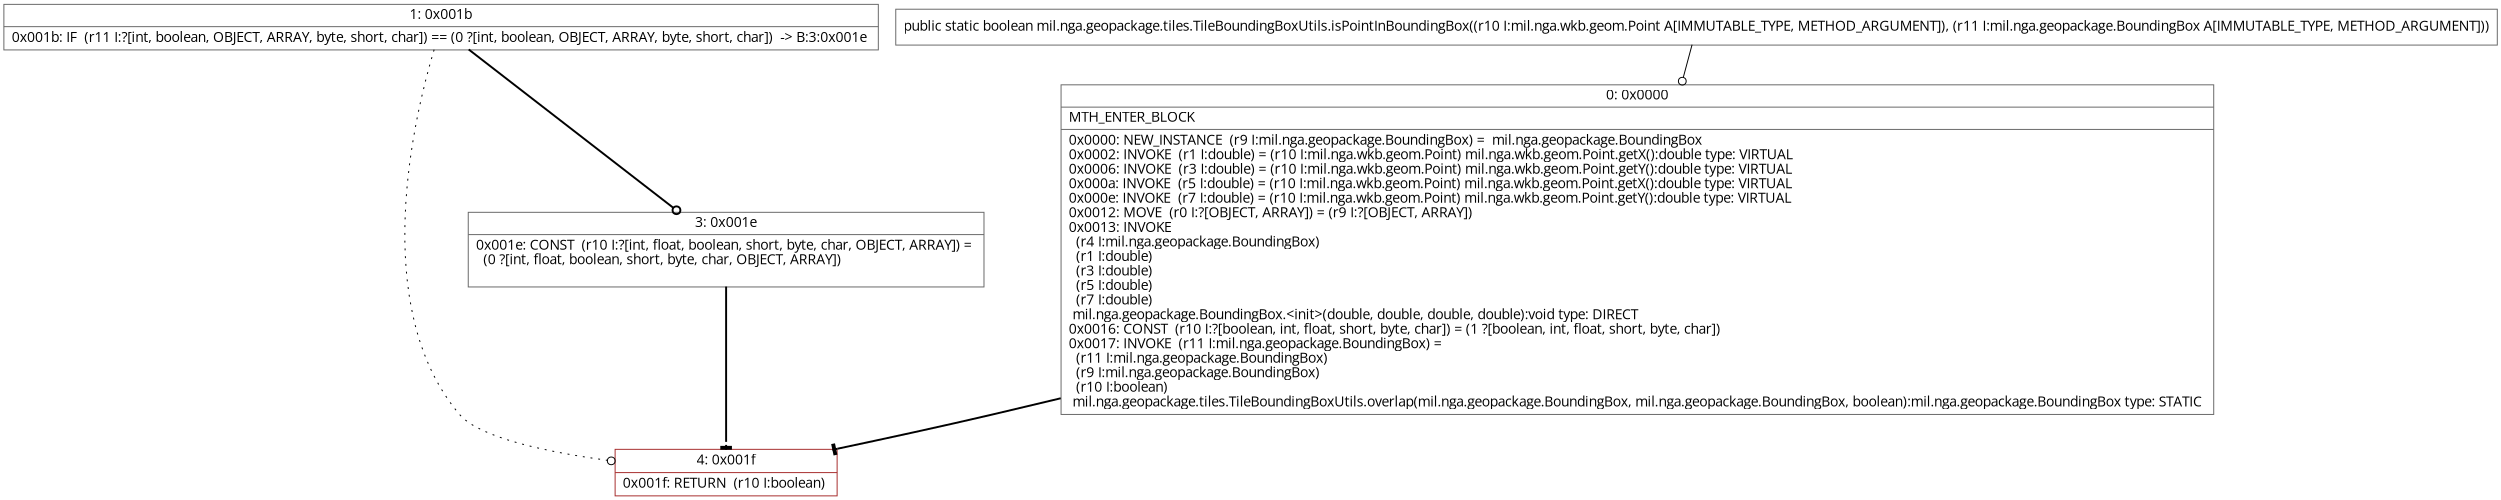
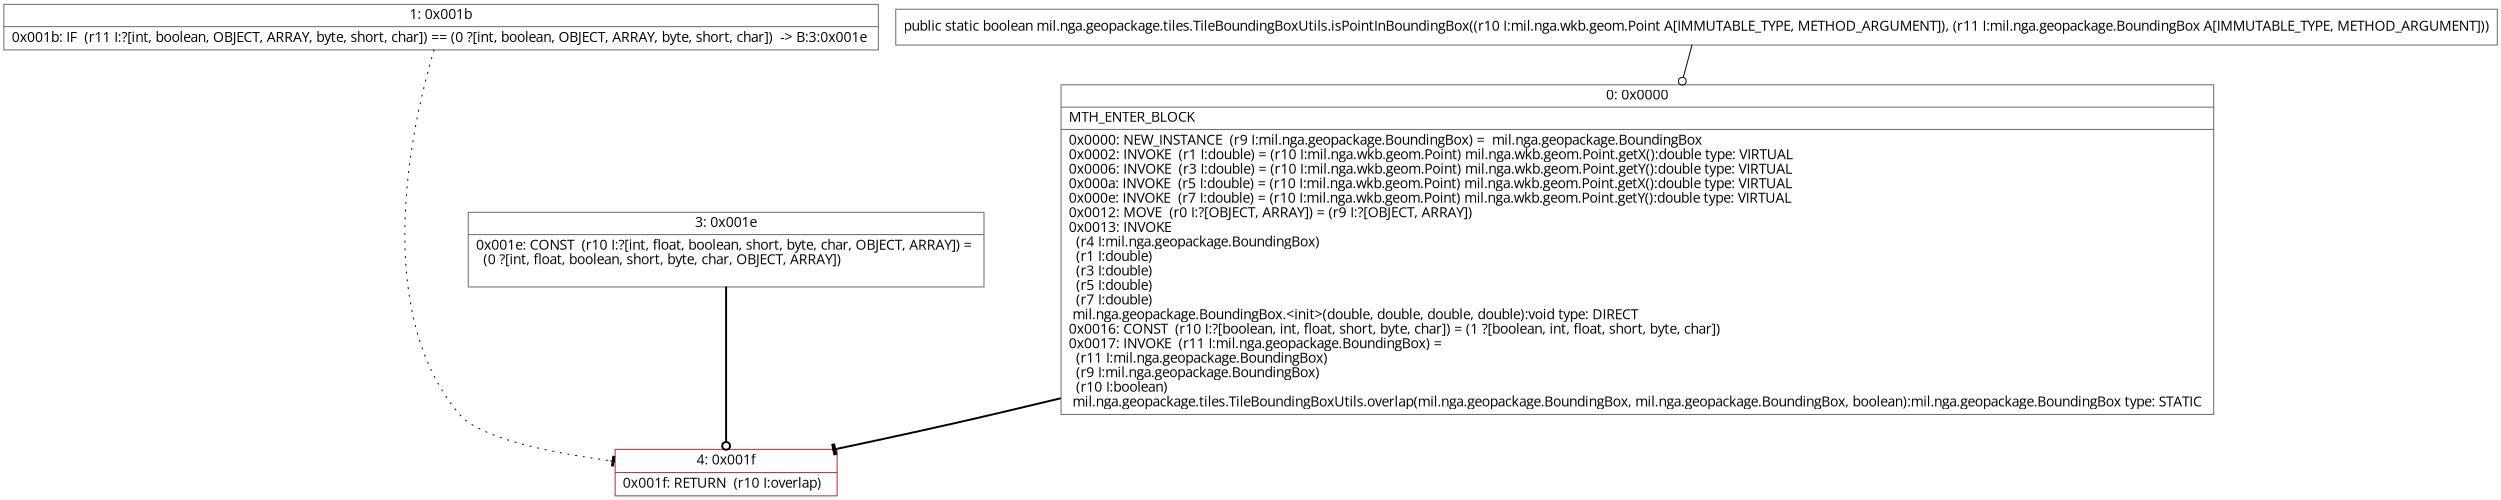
edge "1: 0x001b" -> "3: 0x001e": removed
edge "1: 0x001b" -> "4: 0x001f": arrowhead odot -> tee
edge "3: 0x001e" -> "4: 0x001f": arrowhead tee -> odot
node "4: 0x001f": text "0x001f: RETURN  (r10 I:boolean)" -> "0x001f: RETURN  (r10 I:overlap)"
